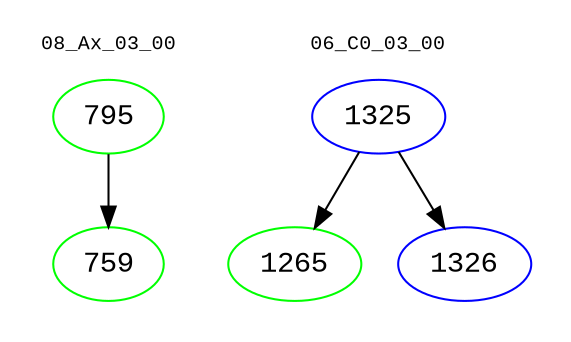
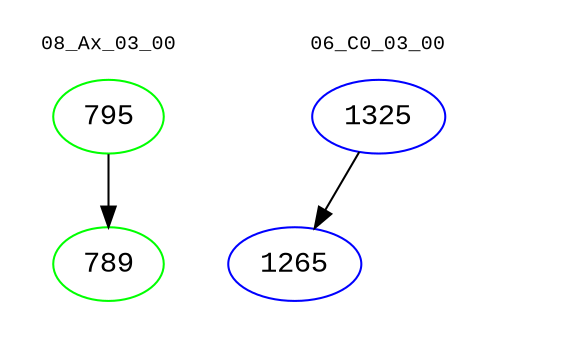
node "759": label "759" -> "789"
node "1265": color green -> blue
node "1326": removed
